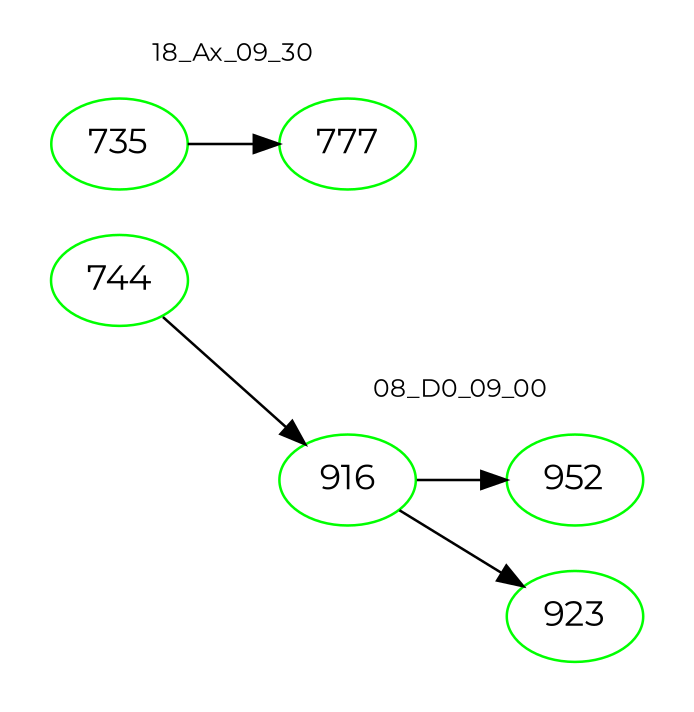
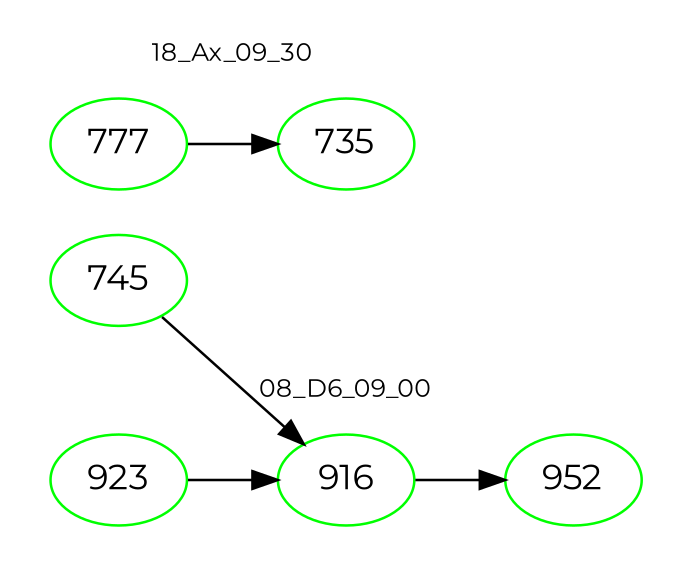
edge "735" -> "777": reversed
node "744": label "744" -> "745"
cluster "08_D0_09_00": label "08_D0_09_00" -> "08_D6_09_00"
edge "916" -> "923": reversed
